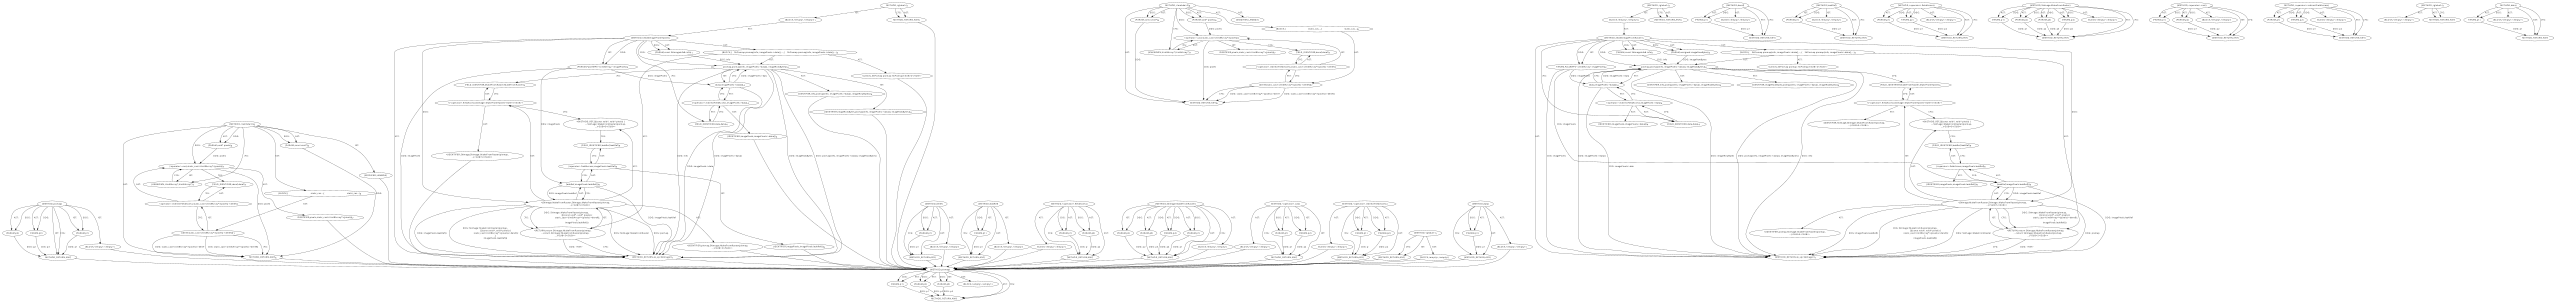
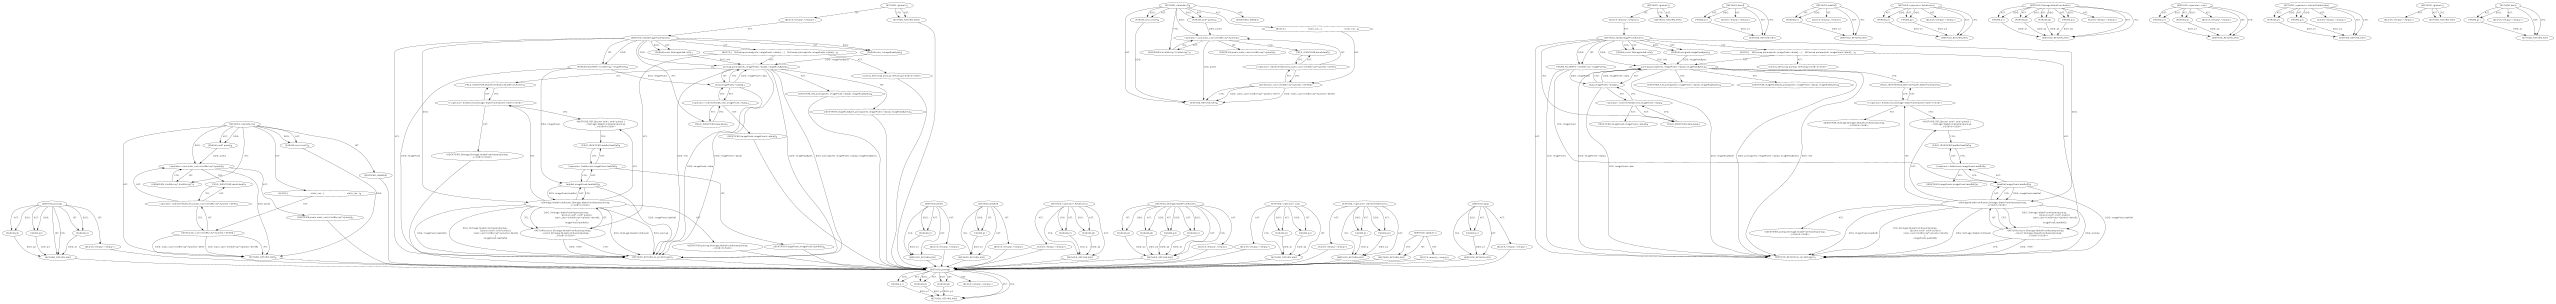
node "(PARAM,size_t imageRowBytes)": added
